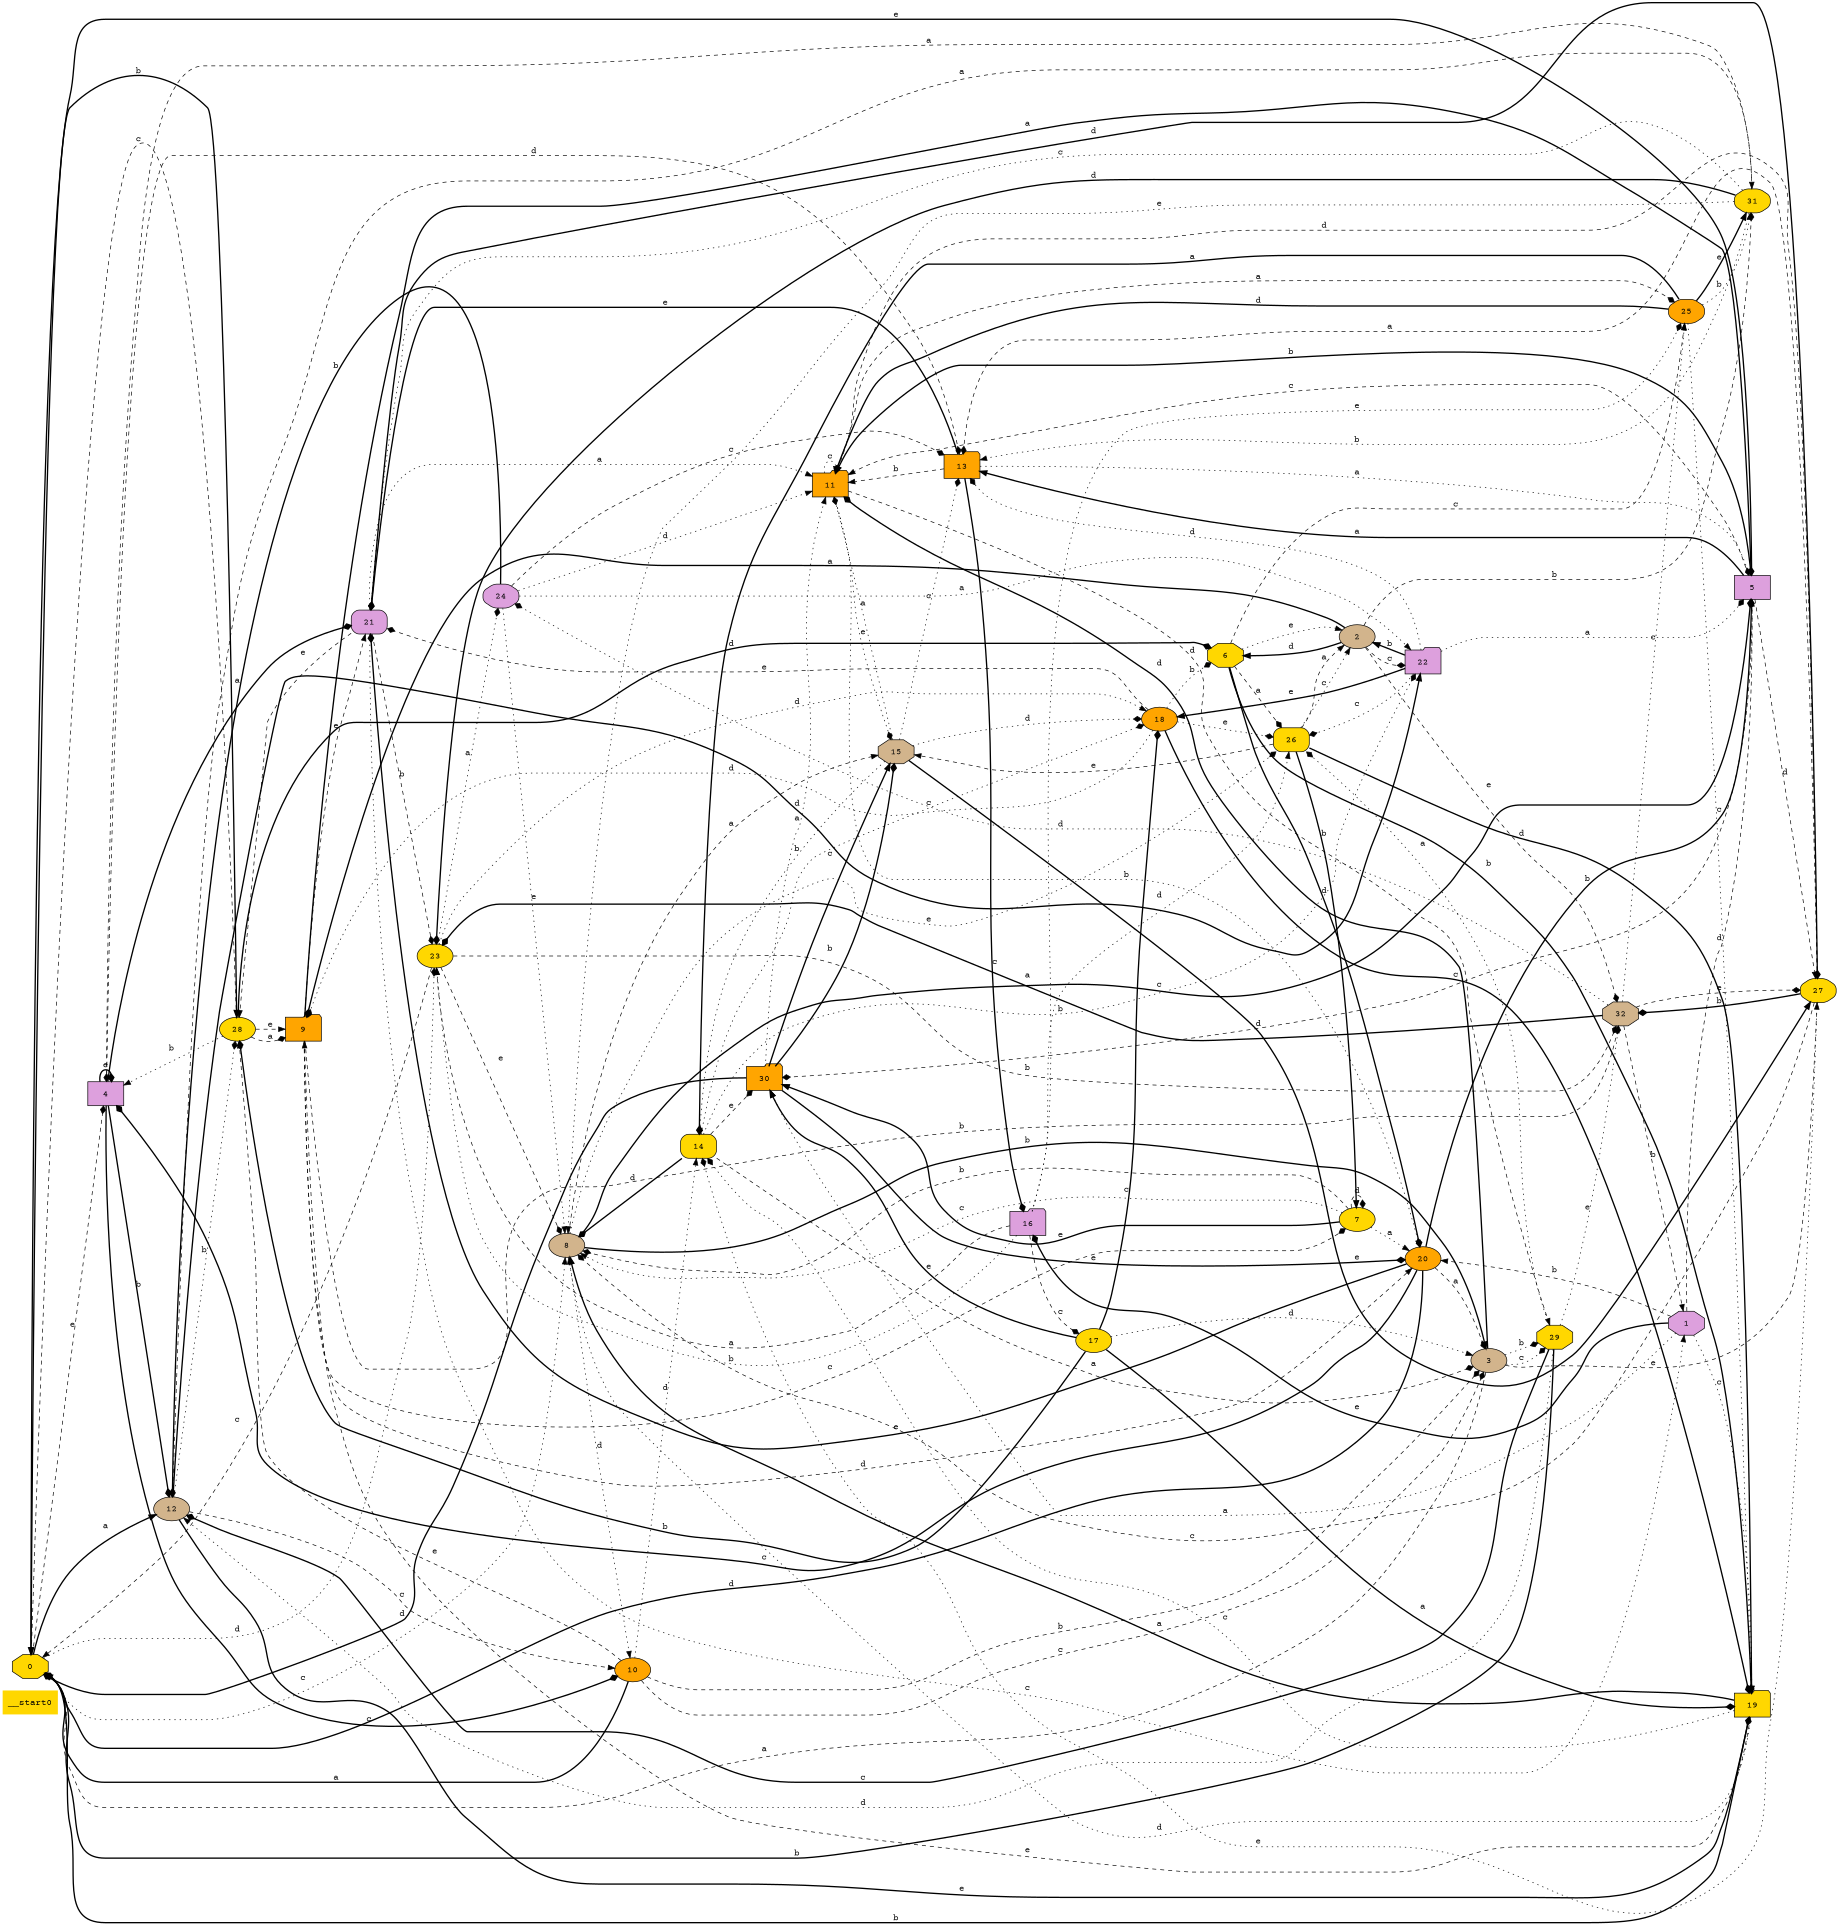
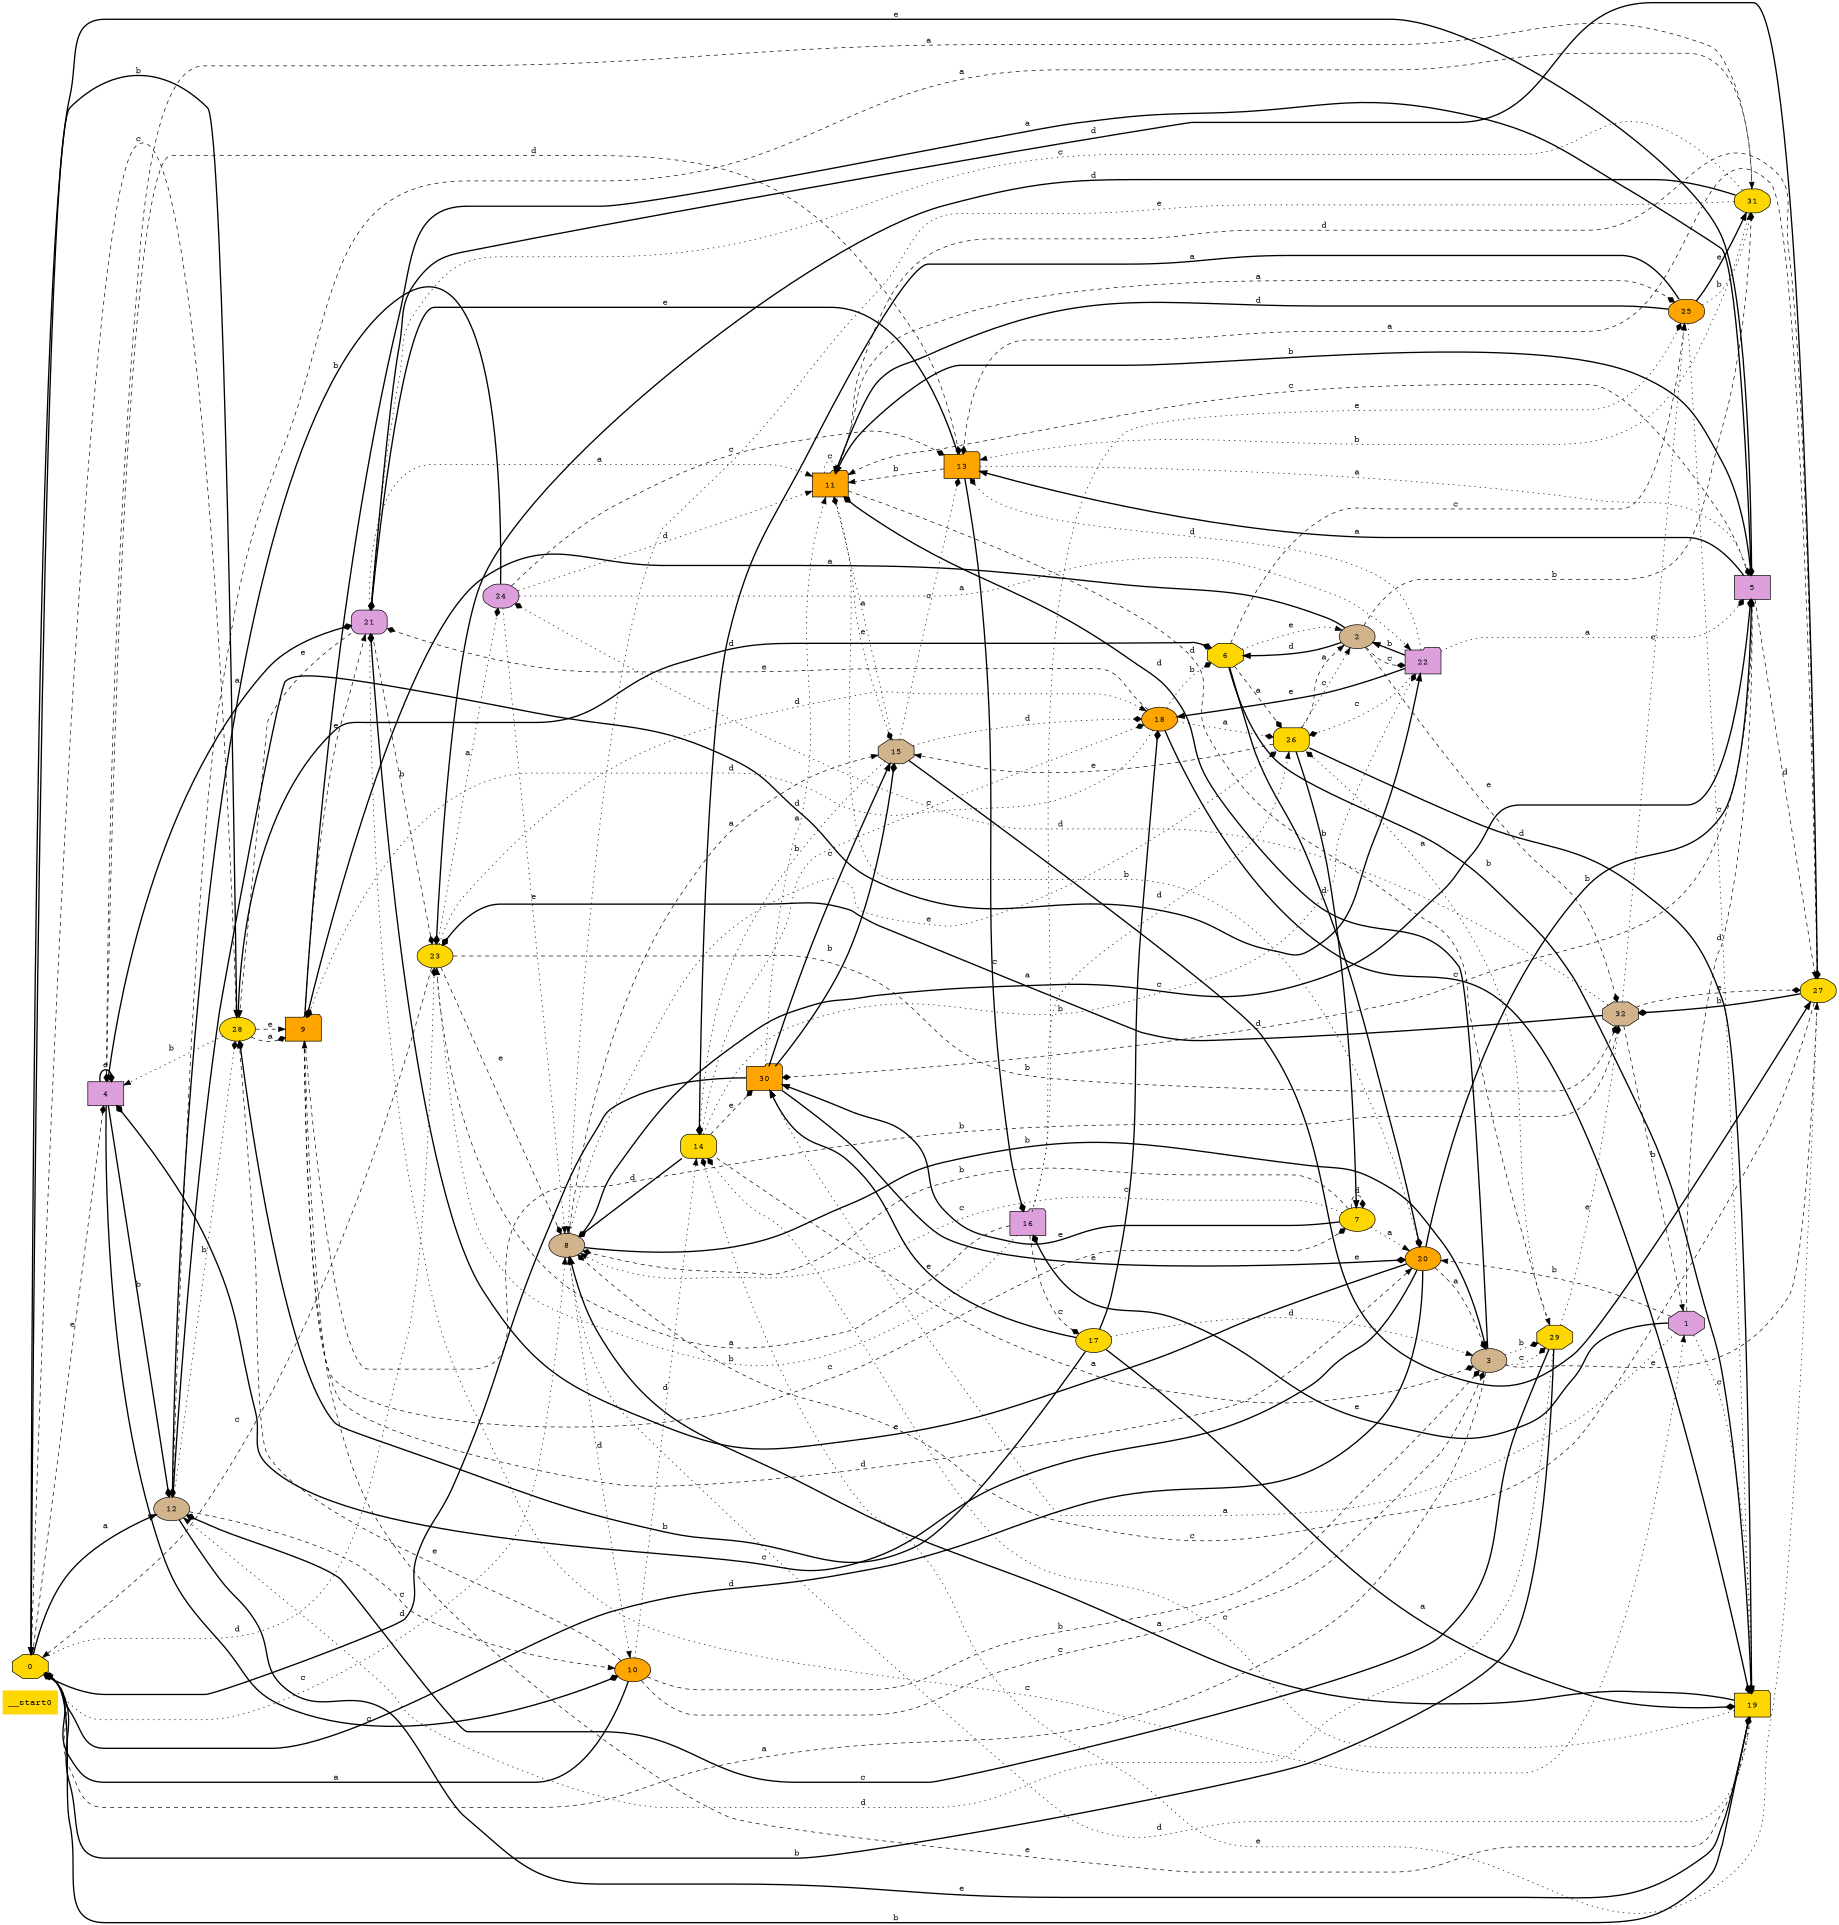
edge "18" -> "26": label "e" -> "a"
